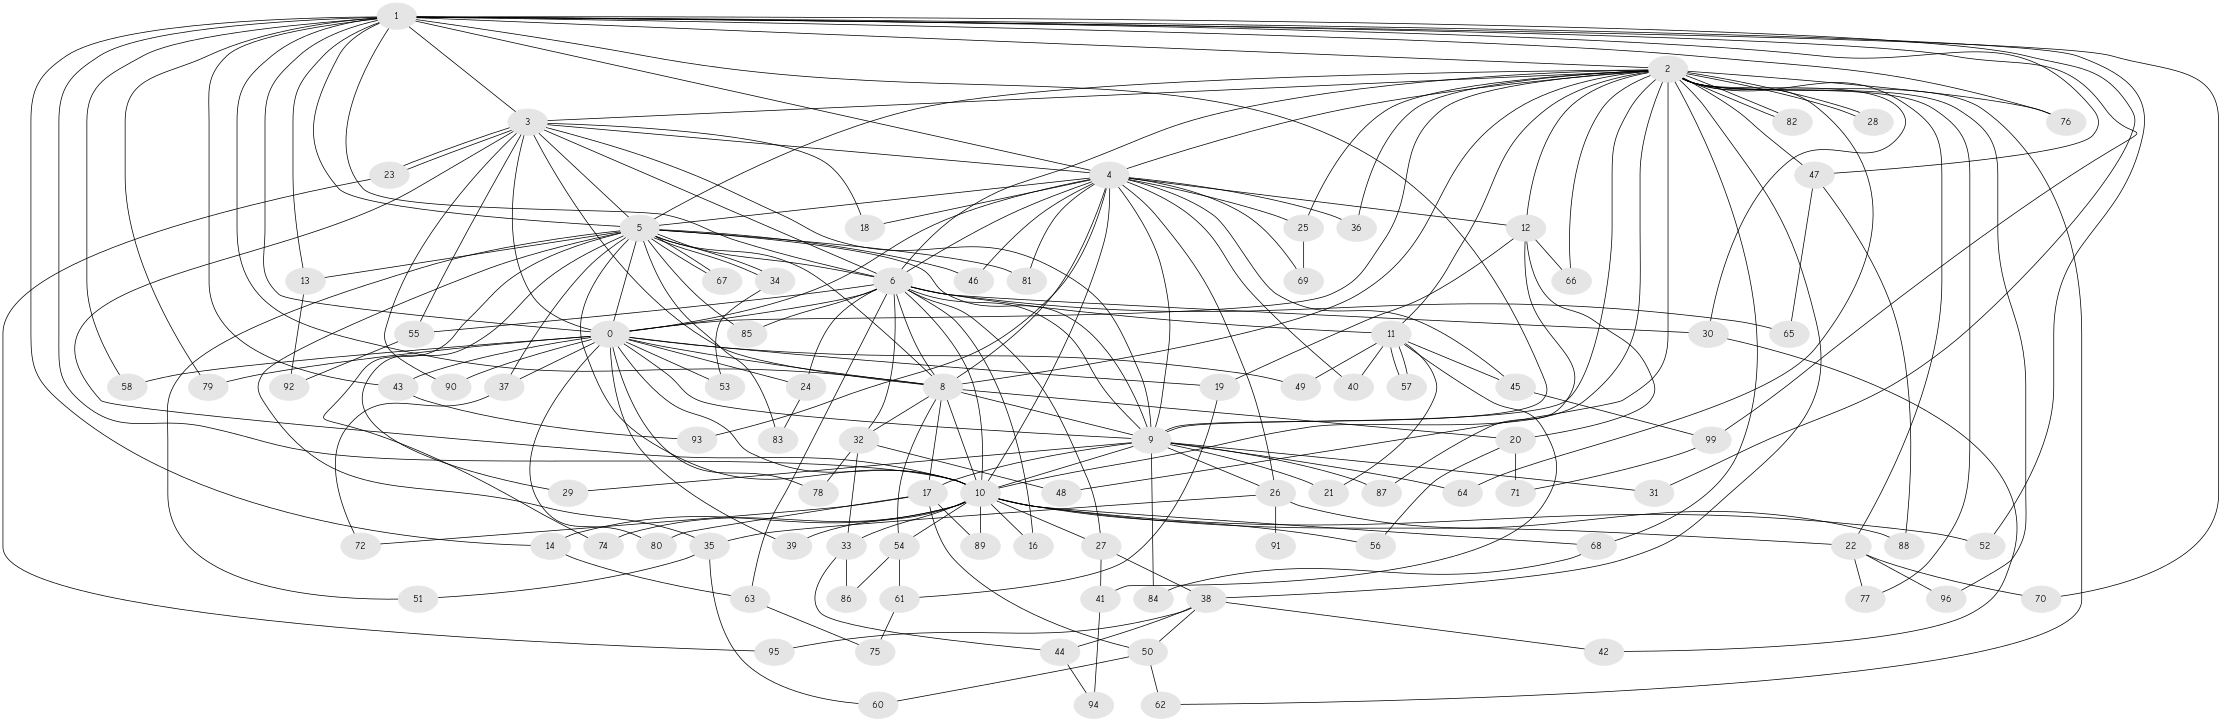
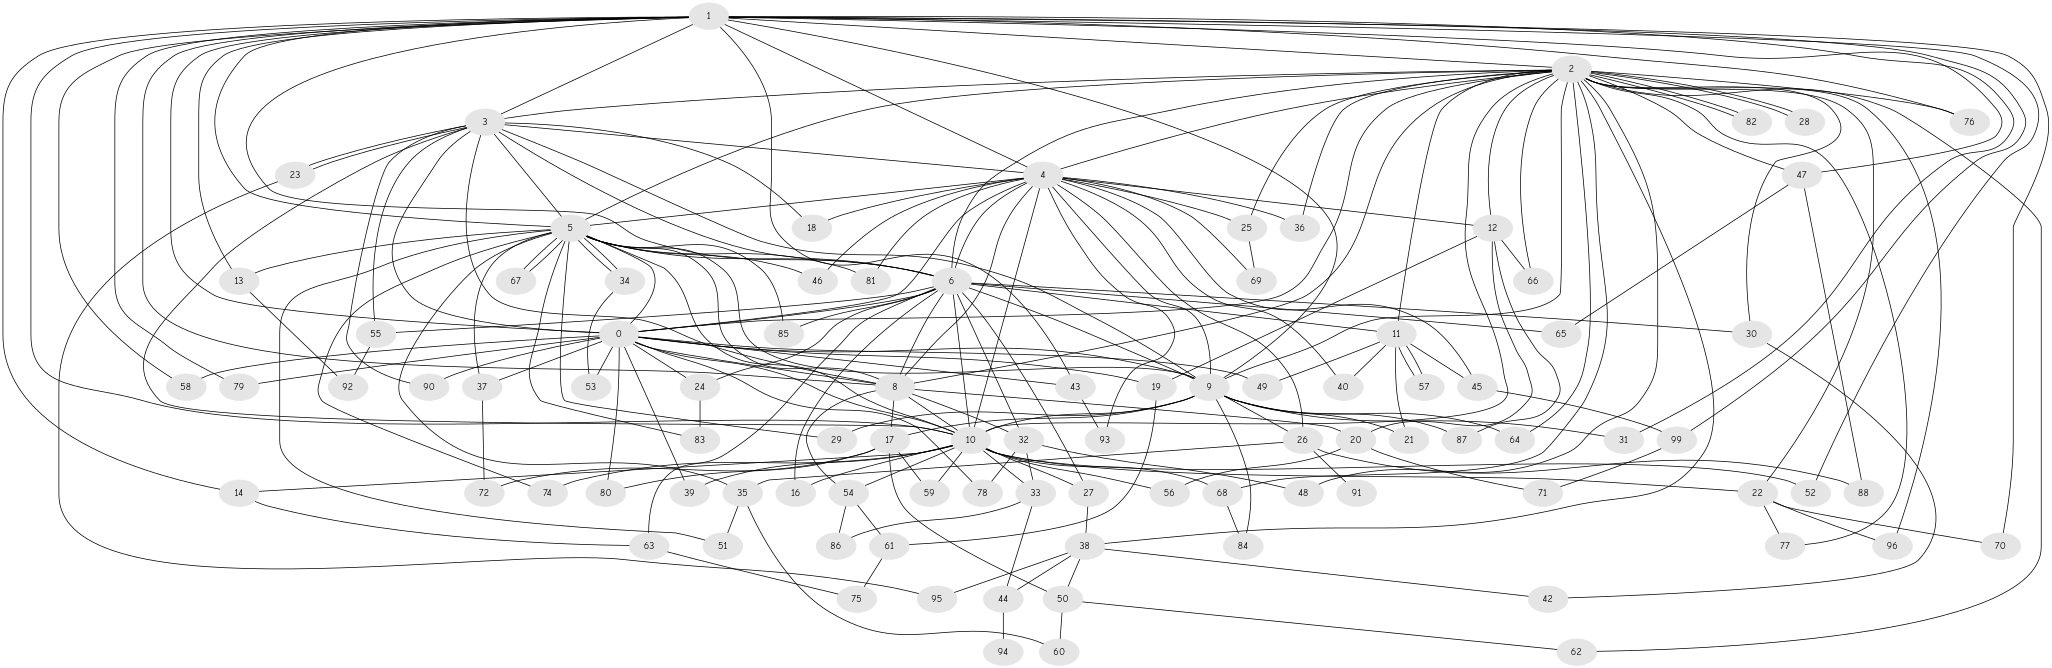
edge "8" -- "9": removed
node "89": label "89" -> "59"
node "41": removed
